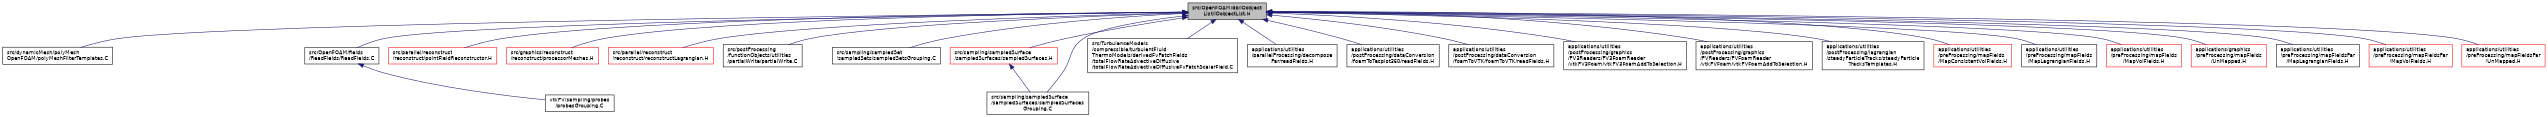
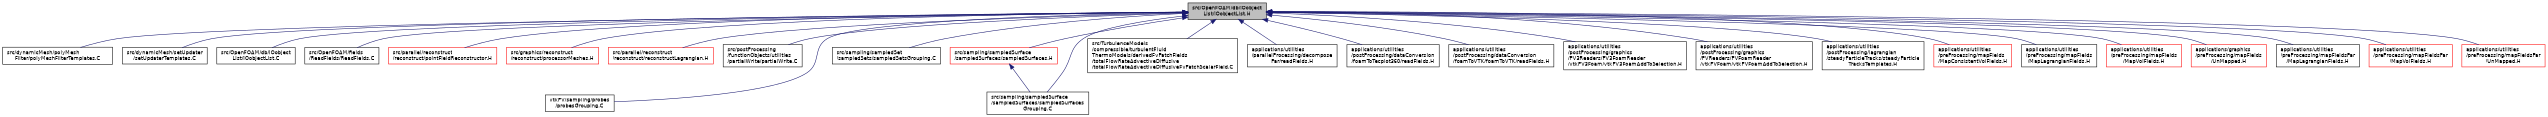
node "src/dynamicMesh/polyMesh OpenFOAM/polyMeshFilterTemplates.C": label "src/dynamicMesh/polyMesh OpenFOAM/polyMeshFilterTemplates.C" -> "src/dynamicMesh/polyMesh Filter/polyMeshFilterTemplates.C"
node "src/dynamicMesh/setUpdater /setUpdaterTemplates.C": added
node "src/OpenFOAM/db/IOobject List/IOobjectList.C": added
edge "vtkPV/sampling/probes /probesGrouping.C" -> "src/OpenFOAM/fields /ReadFields/ReadFields.C": now "vtkPV/sampling/probes /probesGrouping.C" -> "src/OpenFOAM/db/IOobject List/IOobjectList.H"
